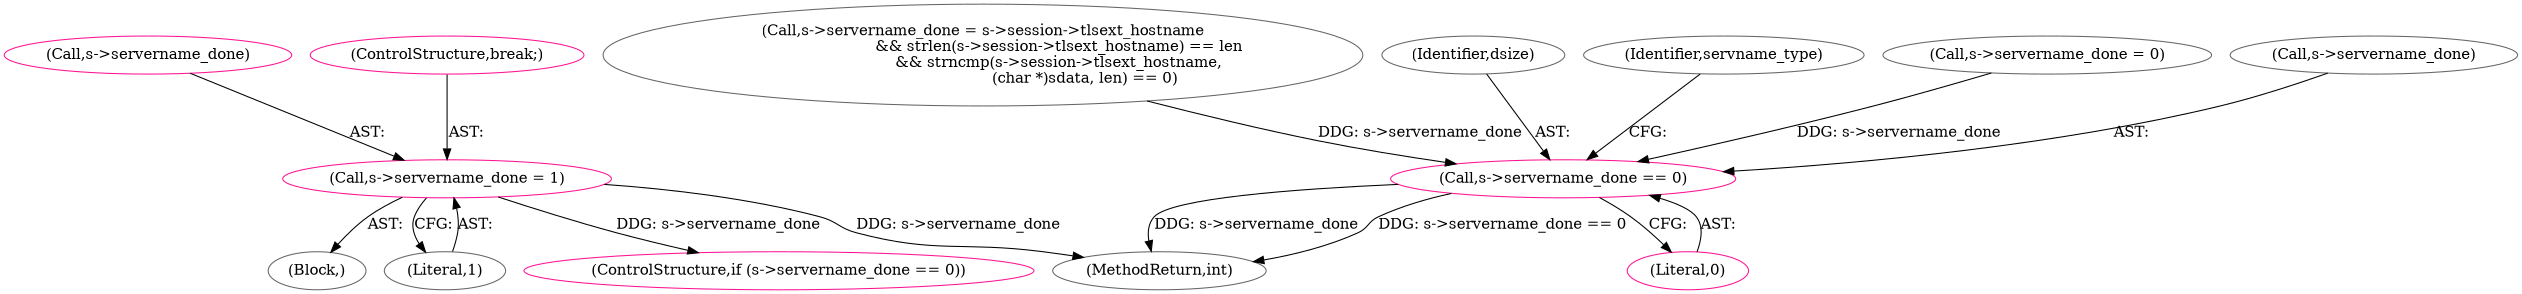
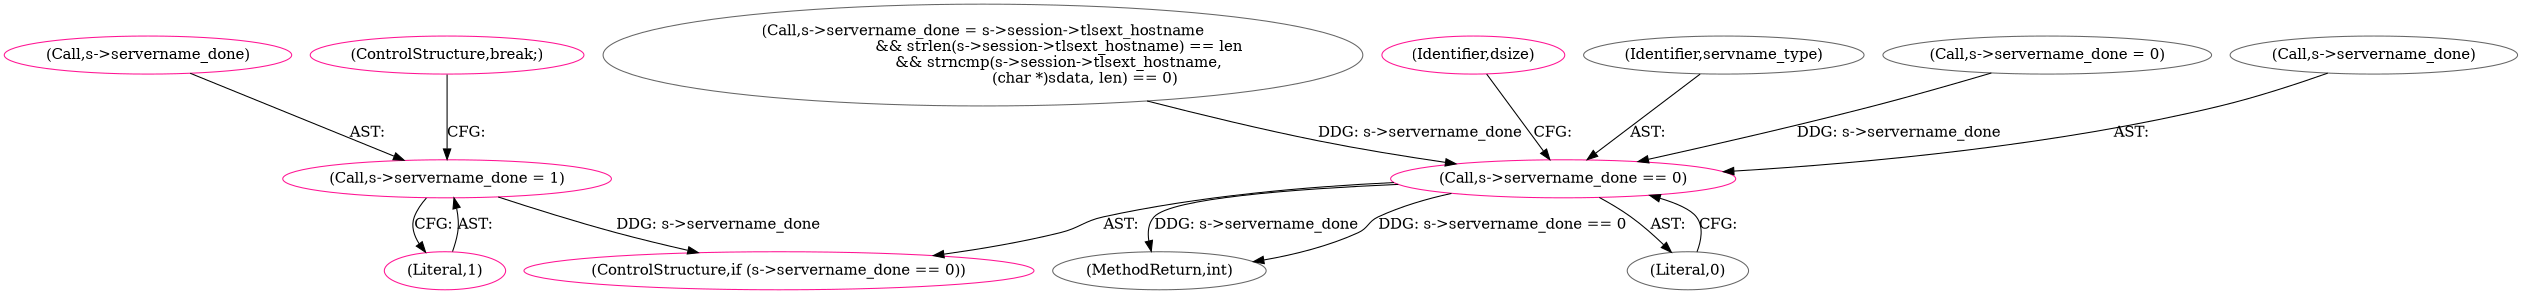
node "(Identifier,dsize)": color gray40 -> deeppink
edge "(ControlStructure,break;)" -> "(Call,s->servername_done = 1)": label "AST: " -> "CFG: "
edge "(Identifier,dsize)" -> "(Call,s->servername_done == 0)": label "AST: " -> "CFG: "
edge "(Identifier,servname_type)" -> "(Call,s->servername_done == 0)": label "CFG: " -> "AST: "
edge "(Call,s->servername_done == 0)" -> "(ControlStructure,if (s->servername_done == 0))": added, label "AST:"
edge "(Call,s->servername_done = 1)" -> "(MethodReturn,int)": removed, label "DDG: s->servername_done"
edge "(Call,s->servername_done == 0)" -> "(Literal,0)": label "CFG: " -> "AST: "
edge "(Literal,0)" -> "(Call,s->servername_done == 0)": label "AST: " -> "CFG: "
node "(Block,)": removed
node "(Literal,1)": color gray40 -> deeppink
node "(Literal,0)": color deeppink -> gray40
